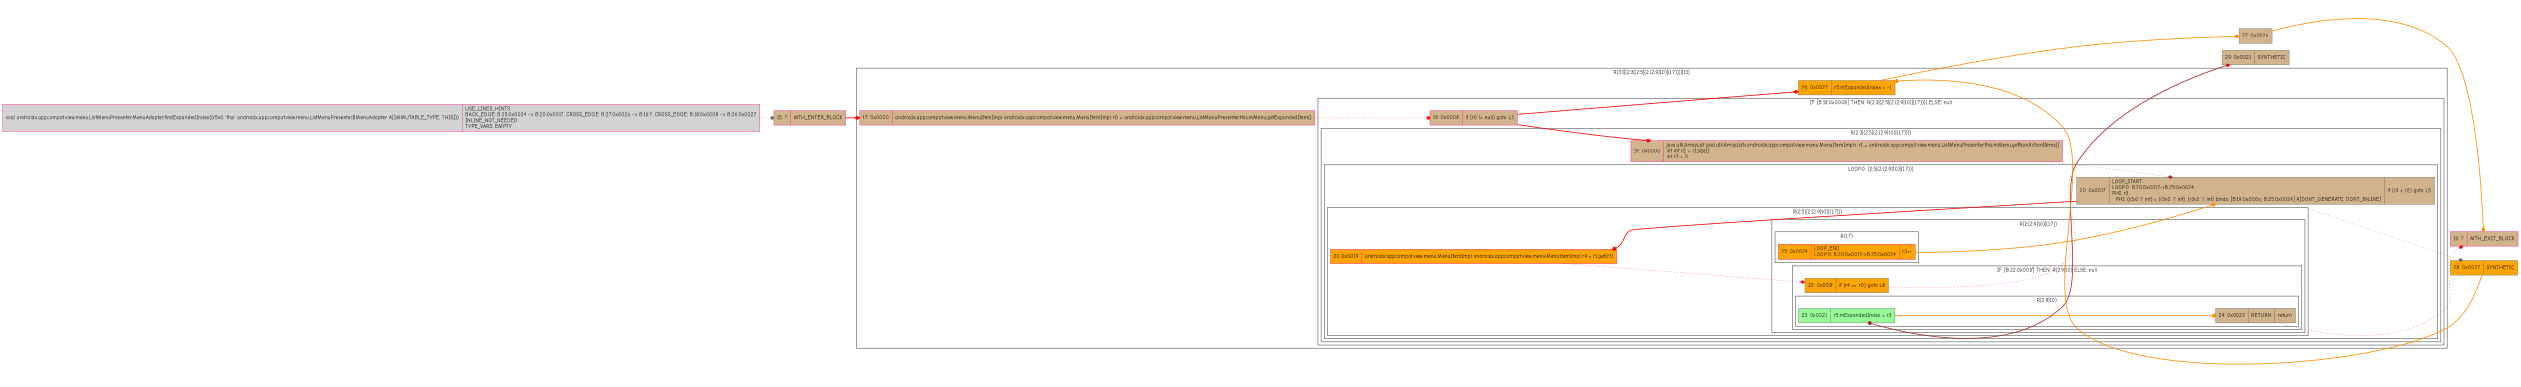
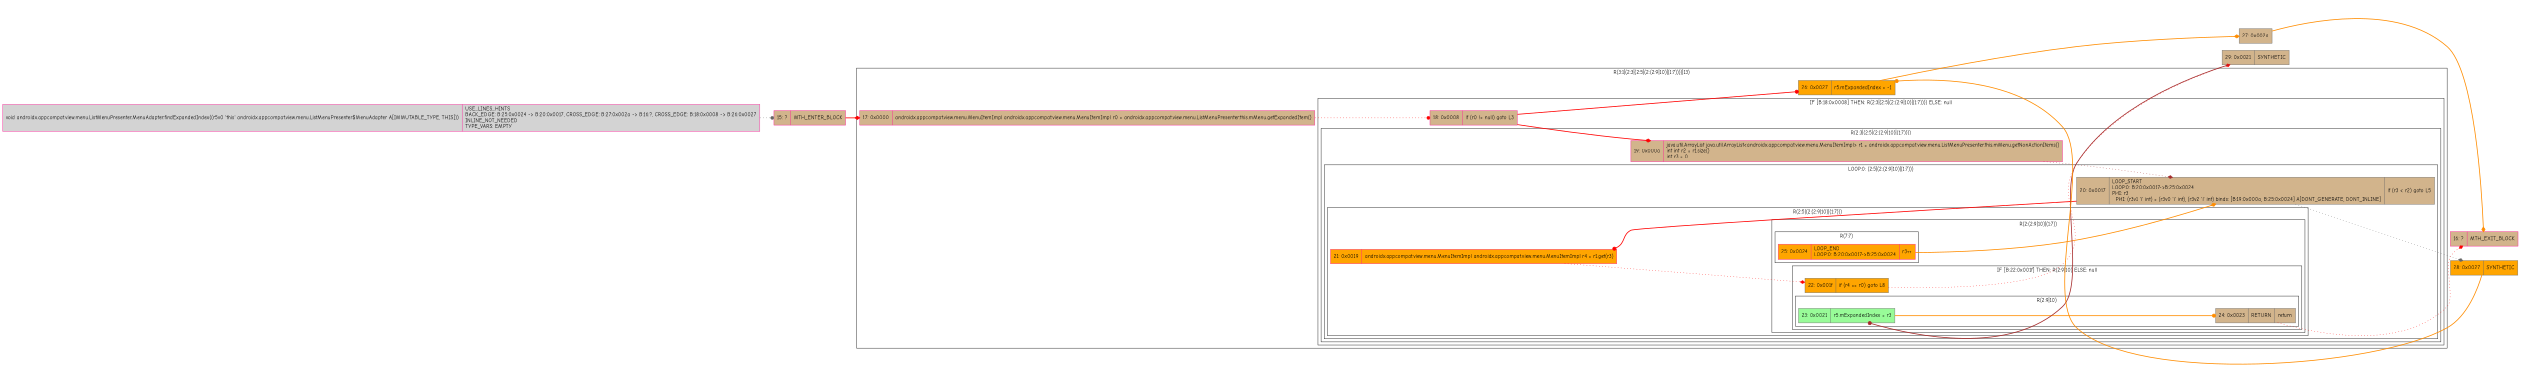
edge "18: 0x0008" -> "26: 0x0027": arrowhead diamond -> dot
cluster "R(1:7)": label "R(1:7)" -> "R(7:7)"
